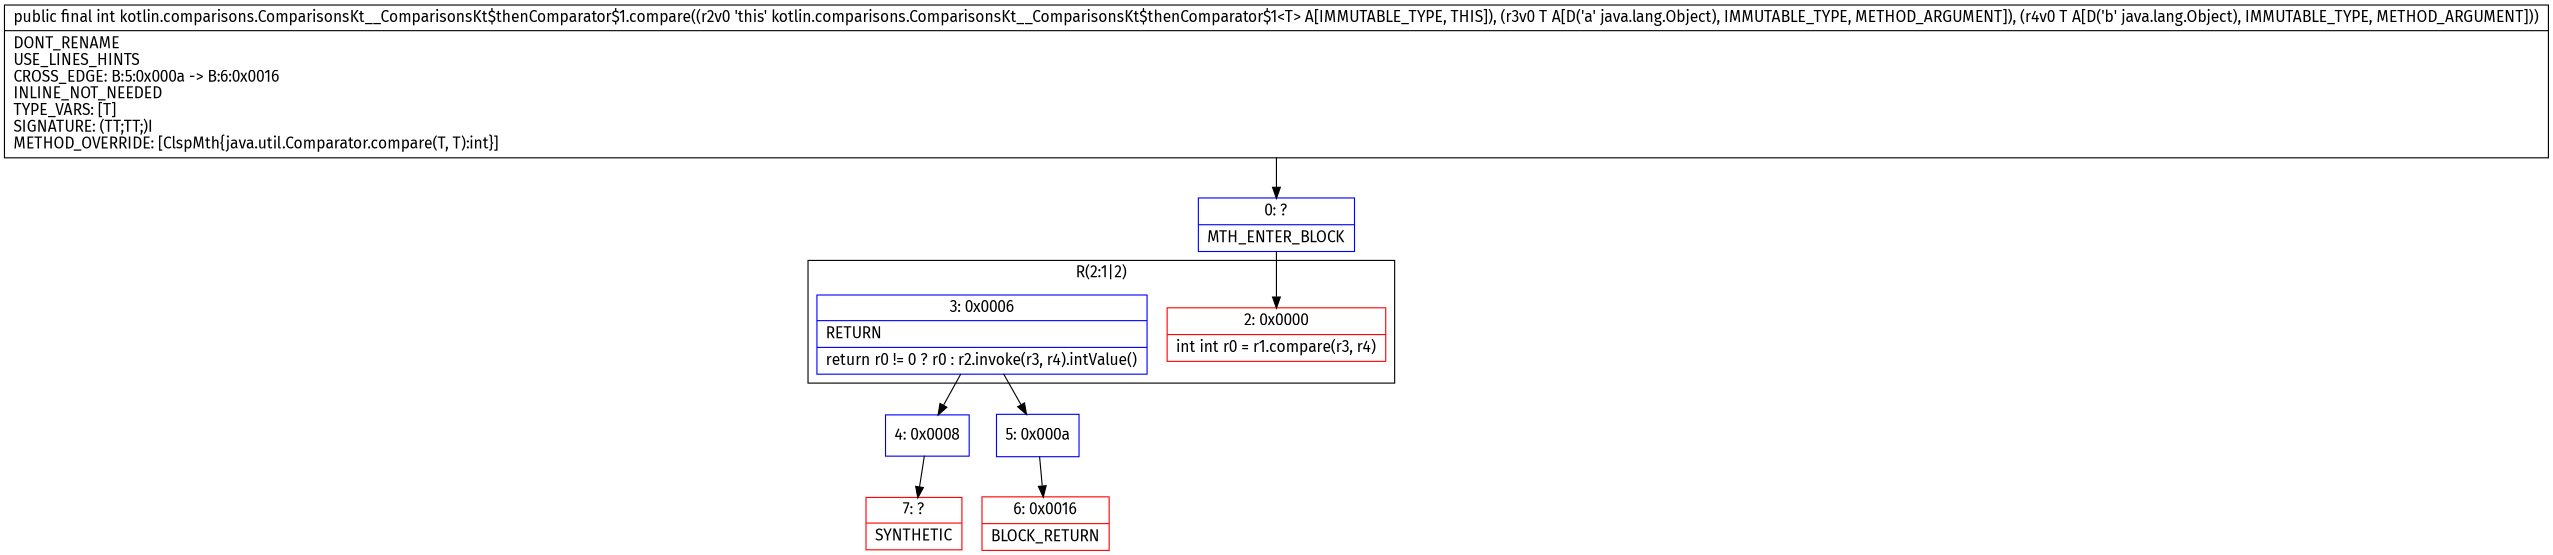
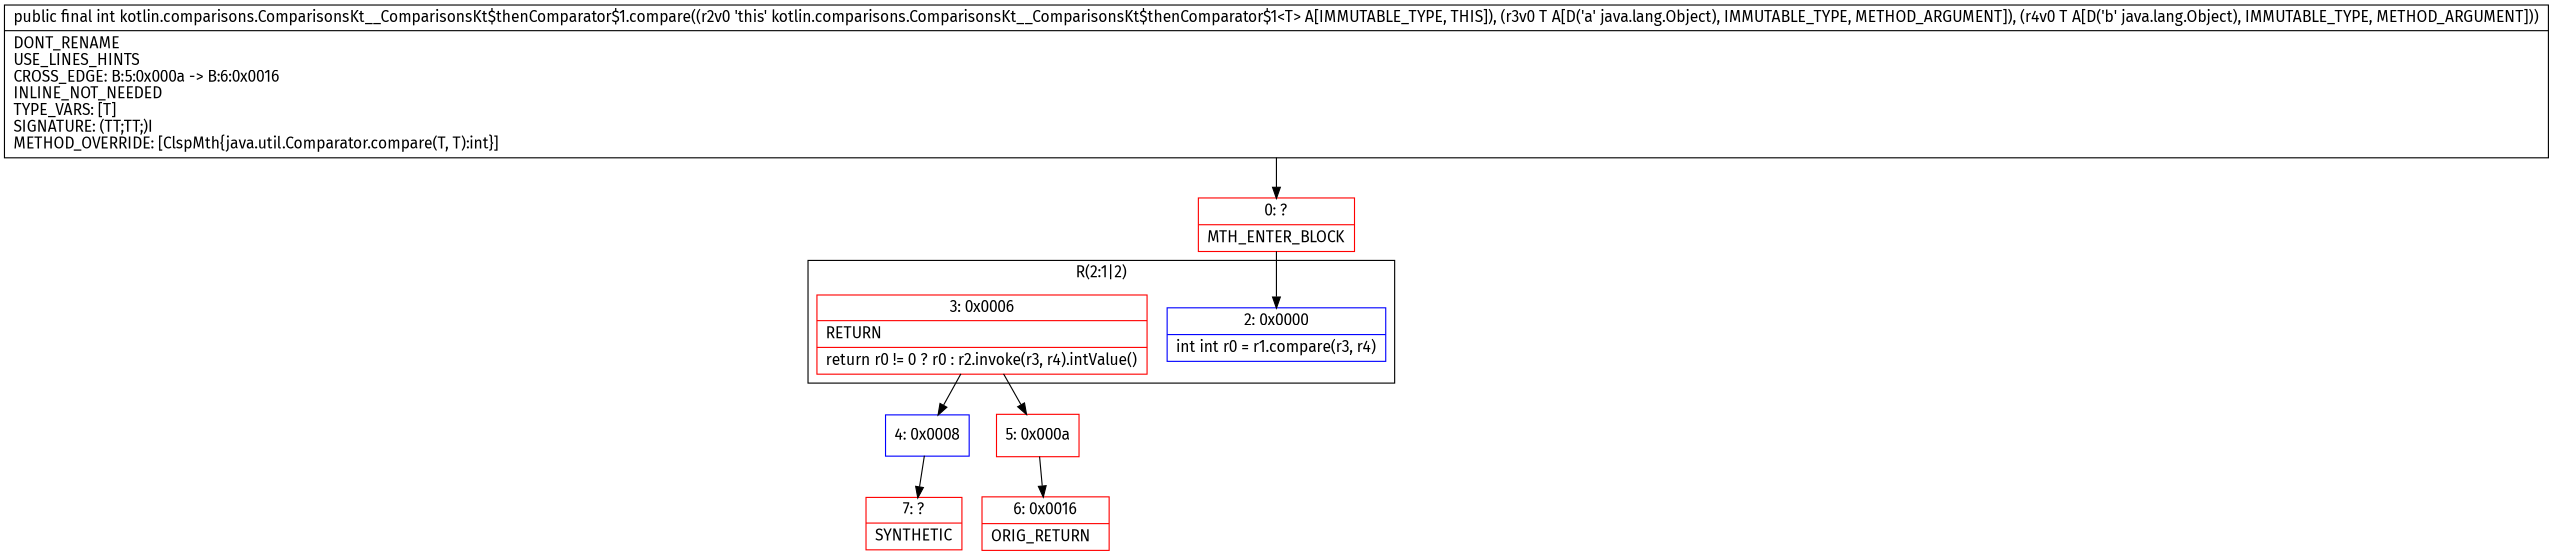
node "0: ?": color blue -> red
node "3: 0x0006": color blue -> red
node "2: 0x0000": color red -> blue
node "5: 0x000a": color blue -> red
node "6: 0x0016": text "BLOCK_RETURN" -> "ORIG_RETURN"
